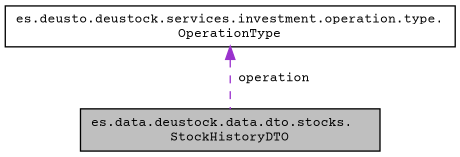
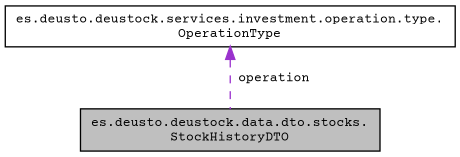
node "es.data.deustock.data.dto.stocks. StockHistoryDTO": label "es.data.deustock.data.dto.stocks. StockHistoryDTO" -> "es.deusto.deustock.data.dto.stocks. StockHistoryDTO"
